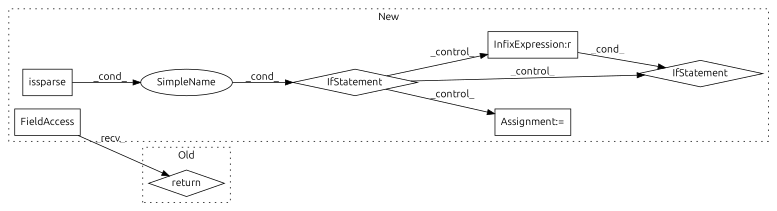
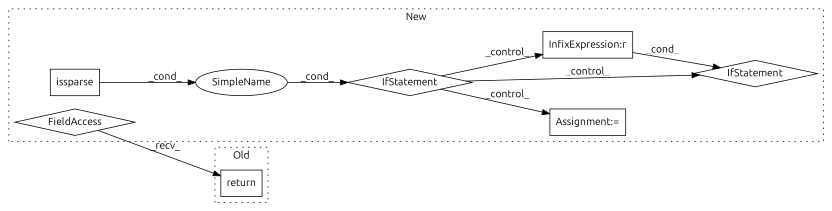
node "FieldAccess": shape box -> diamond
node "return": shape diamond -> box
